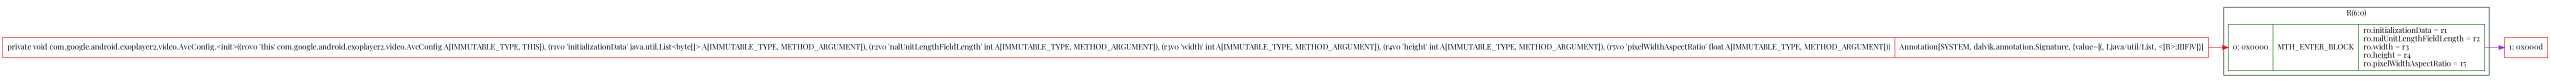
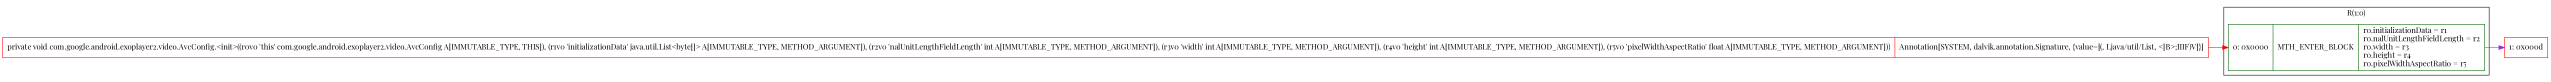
cluster "R(6:0)": label "R(6:0)" -> "R(1:0)"
